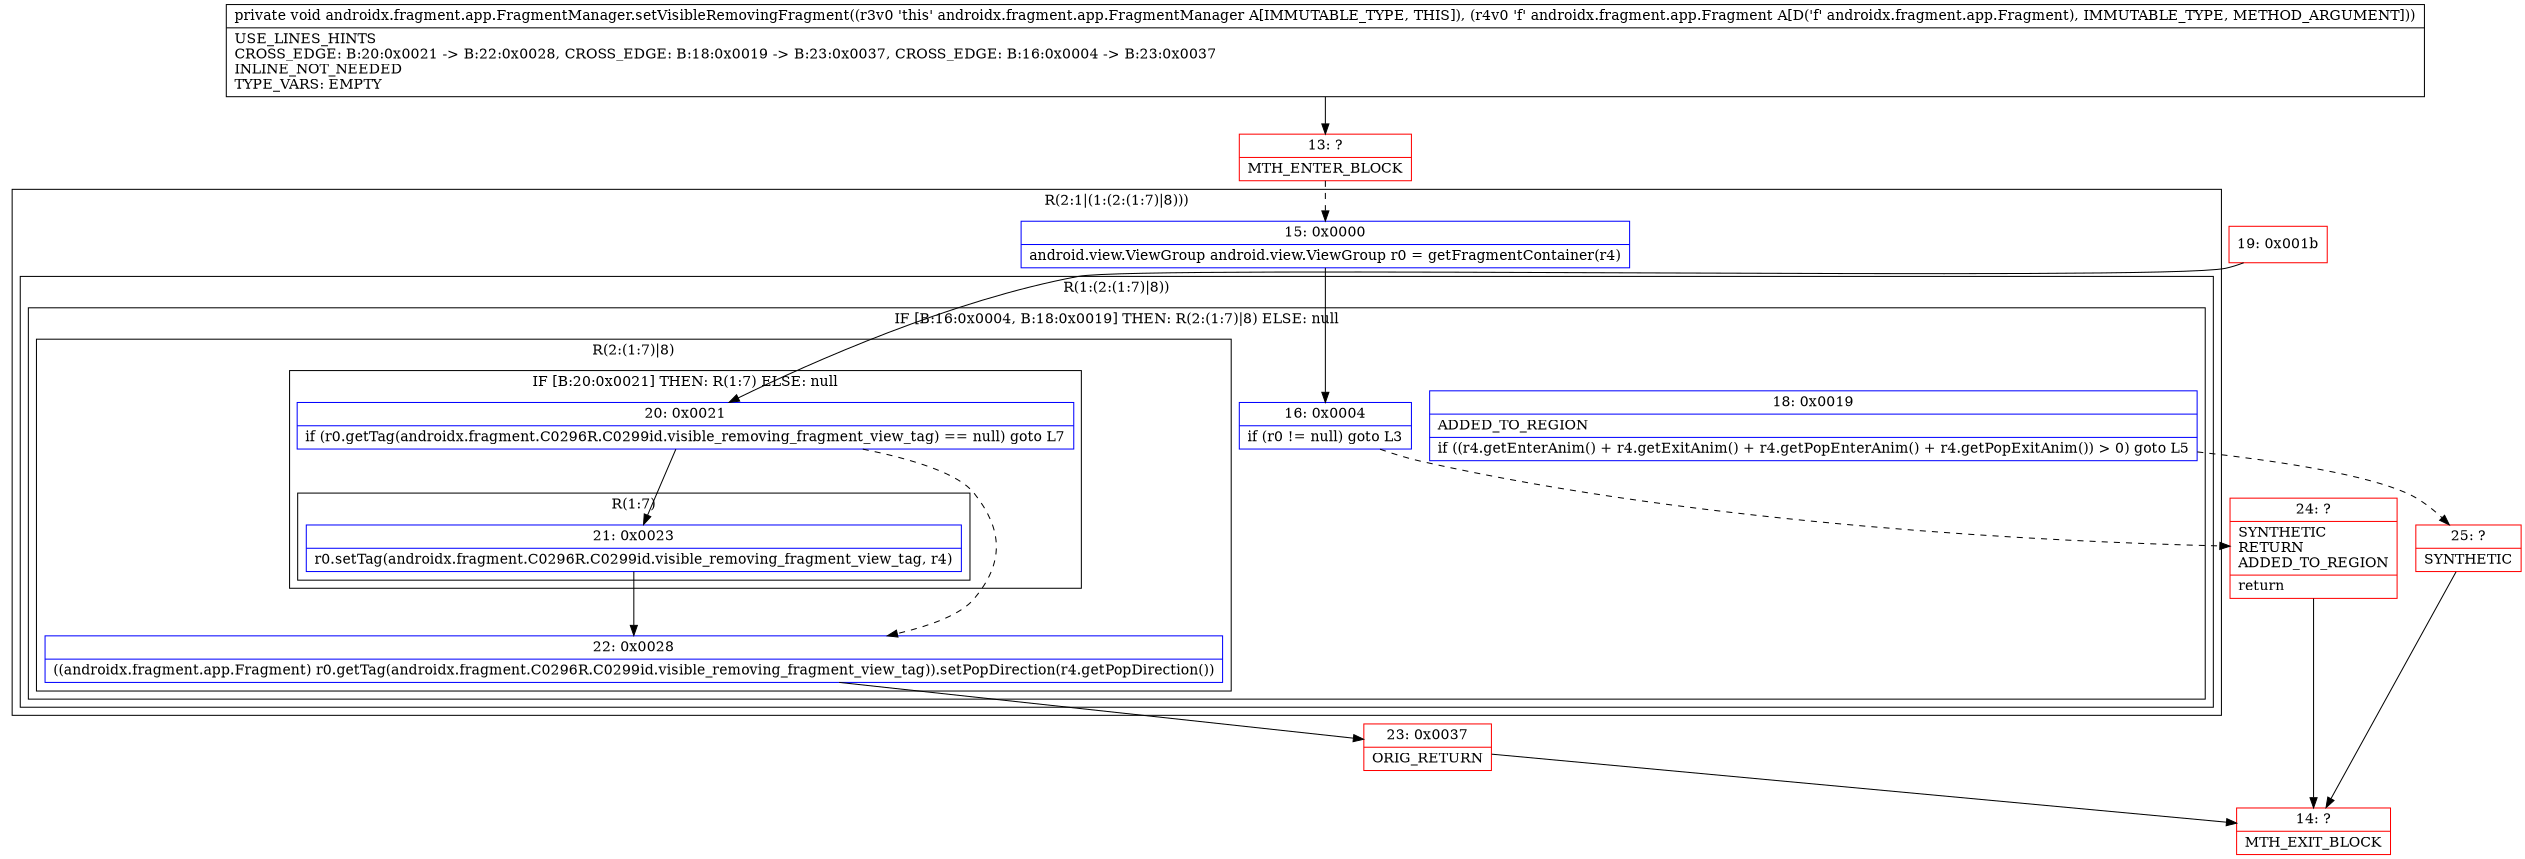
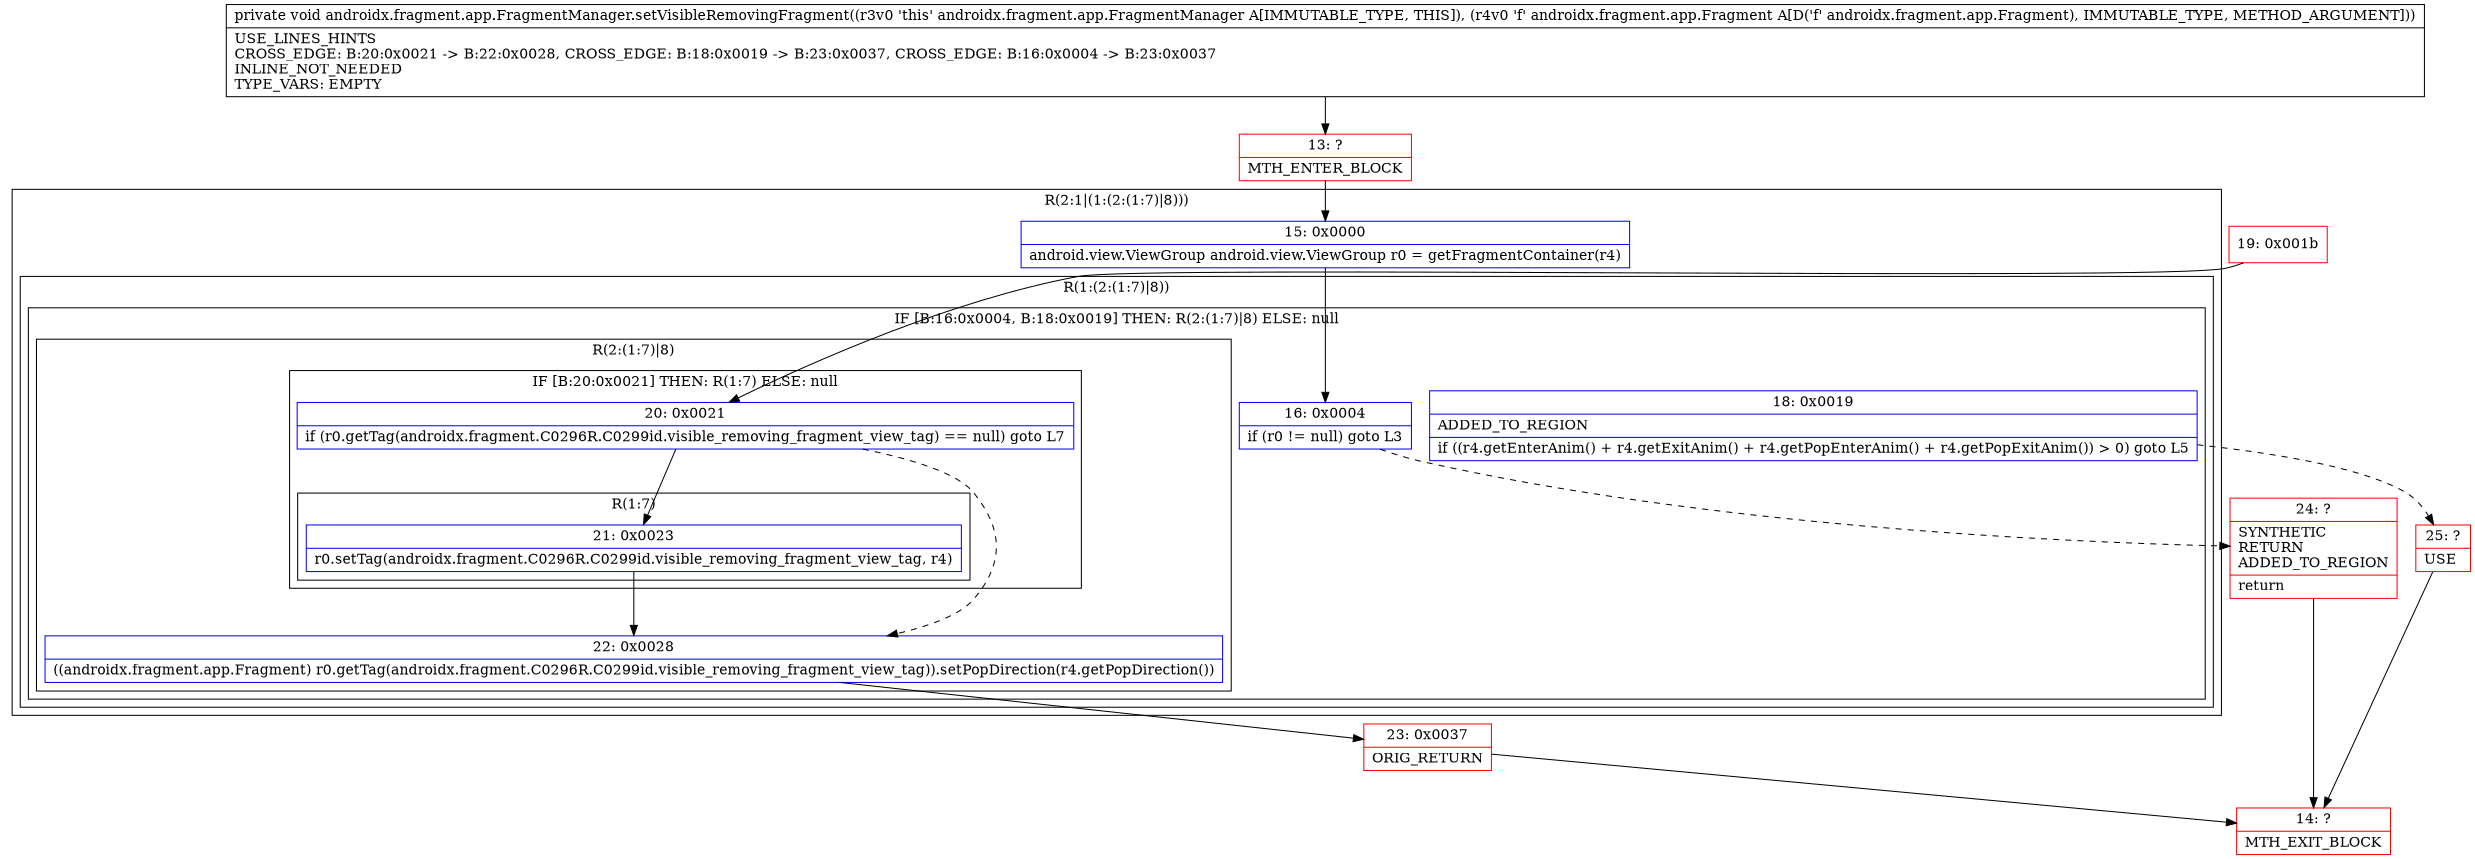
edge "13: ?" -> "15: 0x0000": style dashed -> solid
node "25: ?": text "SYNTHETIC" -> "USE"
